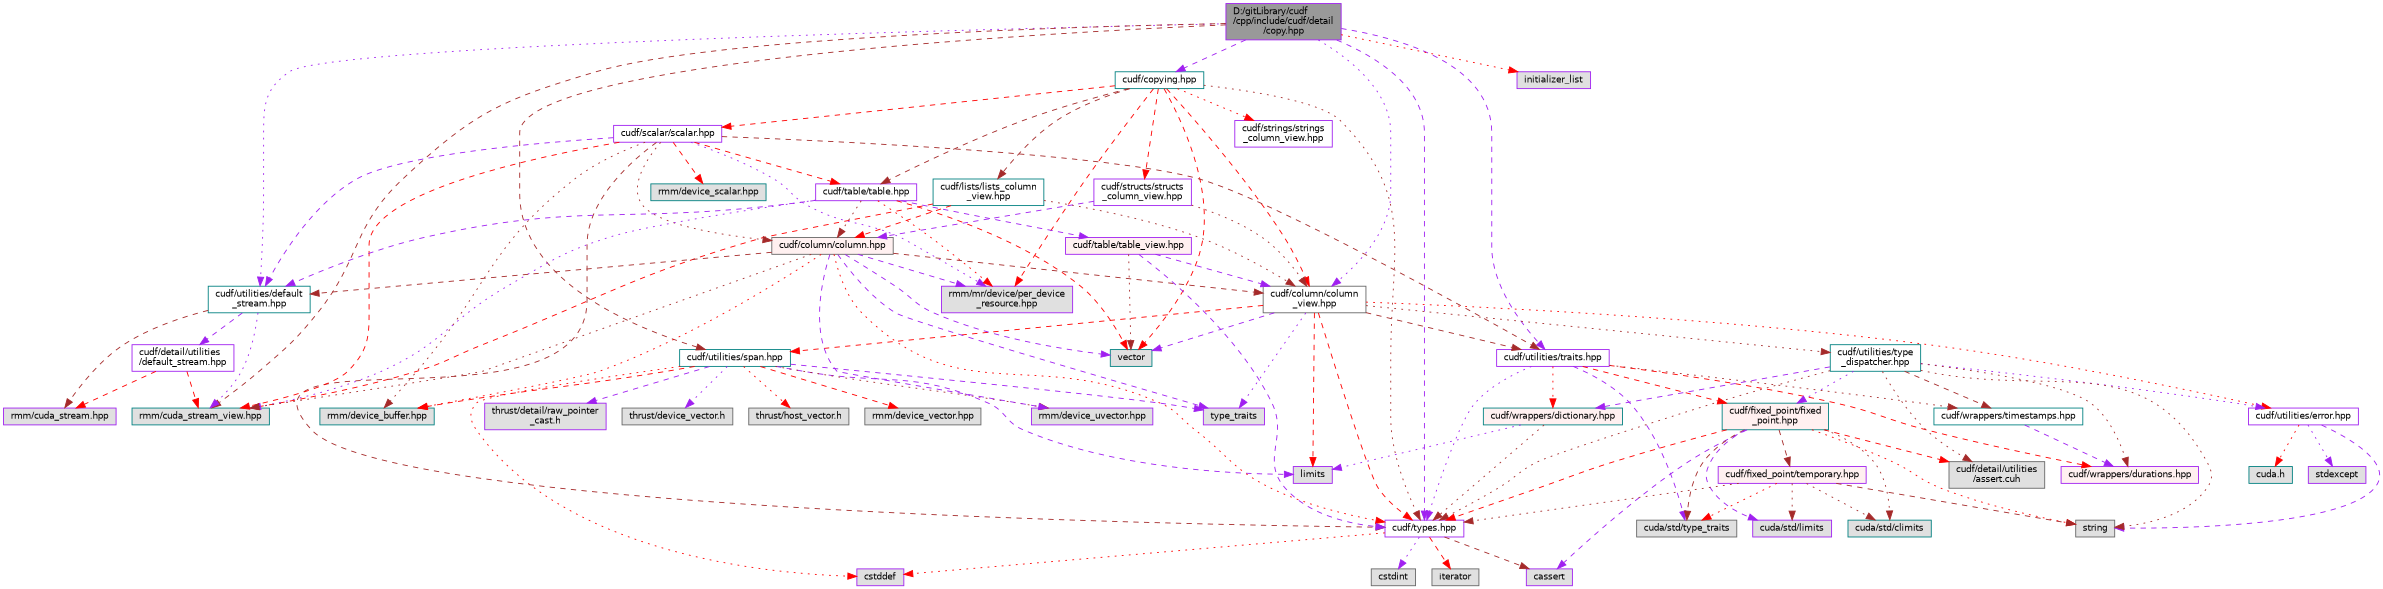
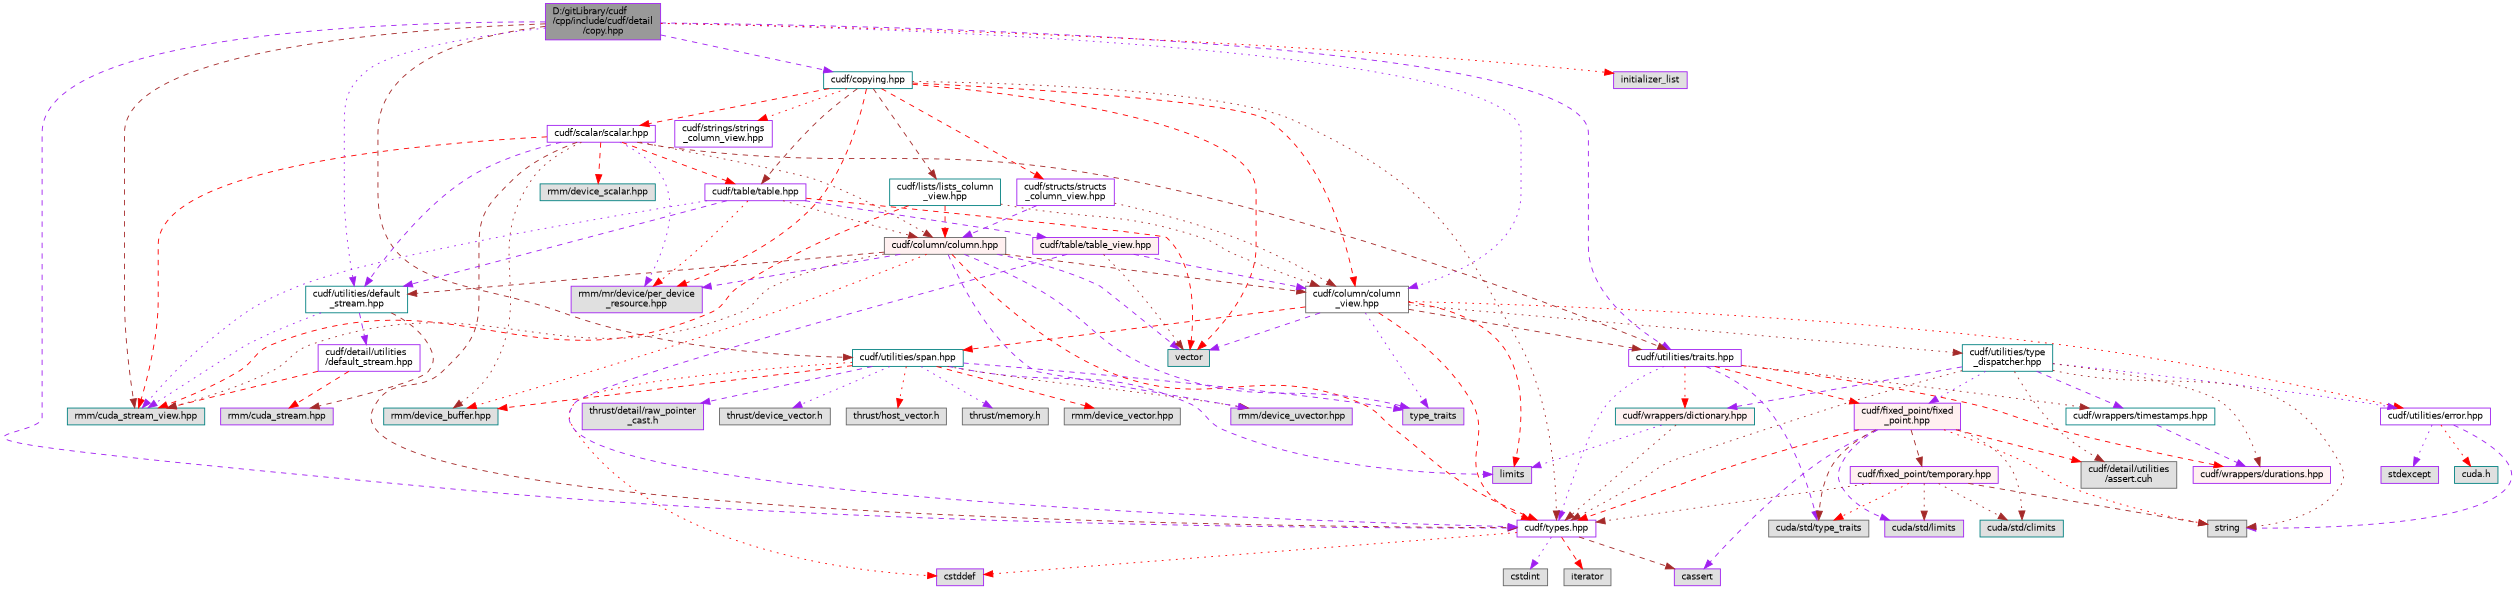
edge "cudf/column/column.hpp" -> "cudf/types.hpp": style dotted -> dashed
edge "cudf/utilities/type _dispatcher.hpp" -> "cudf/wrappers/timestamps.hpp": color brown -> purple
node "thrust/memory.h": added
node "cudf/fixed_point/fixed _point.hpp": color teal -> purple
